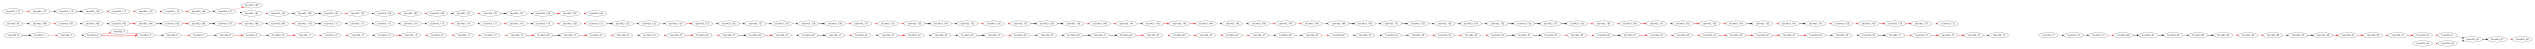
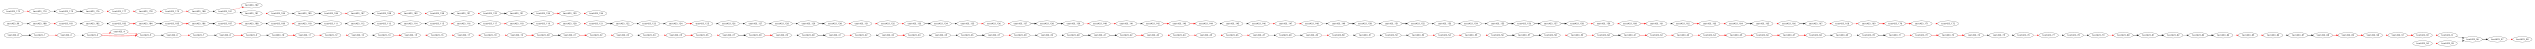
node "test423_76": added
